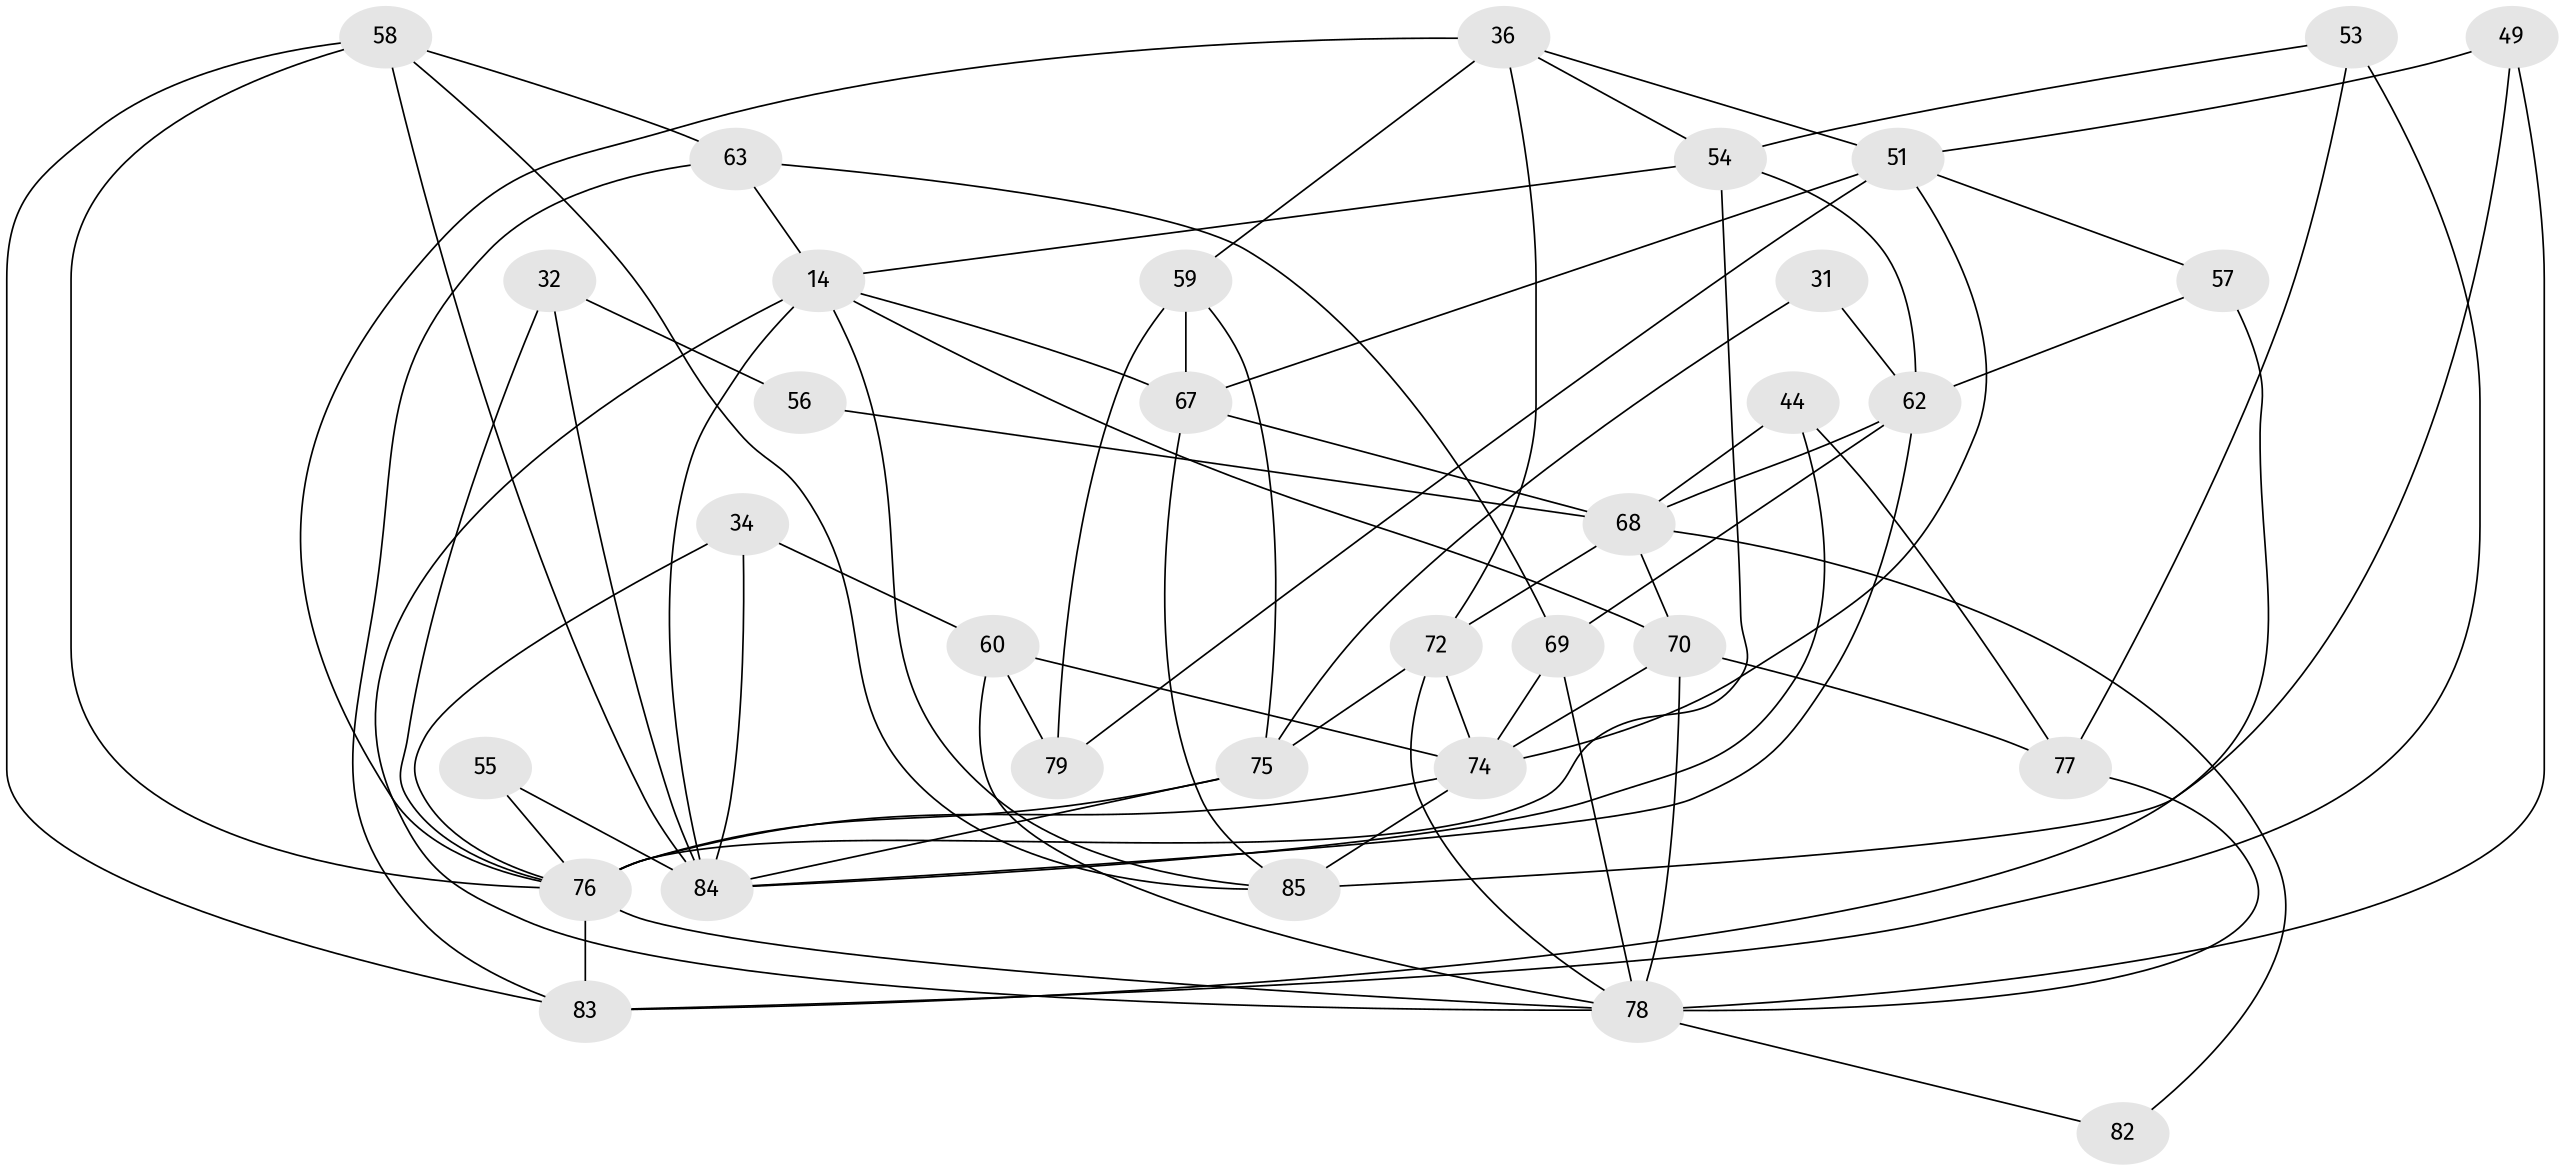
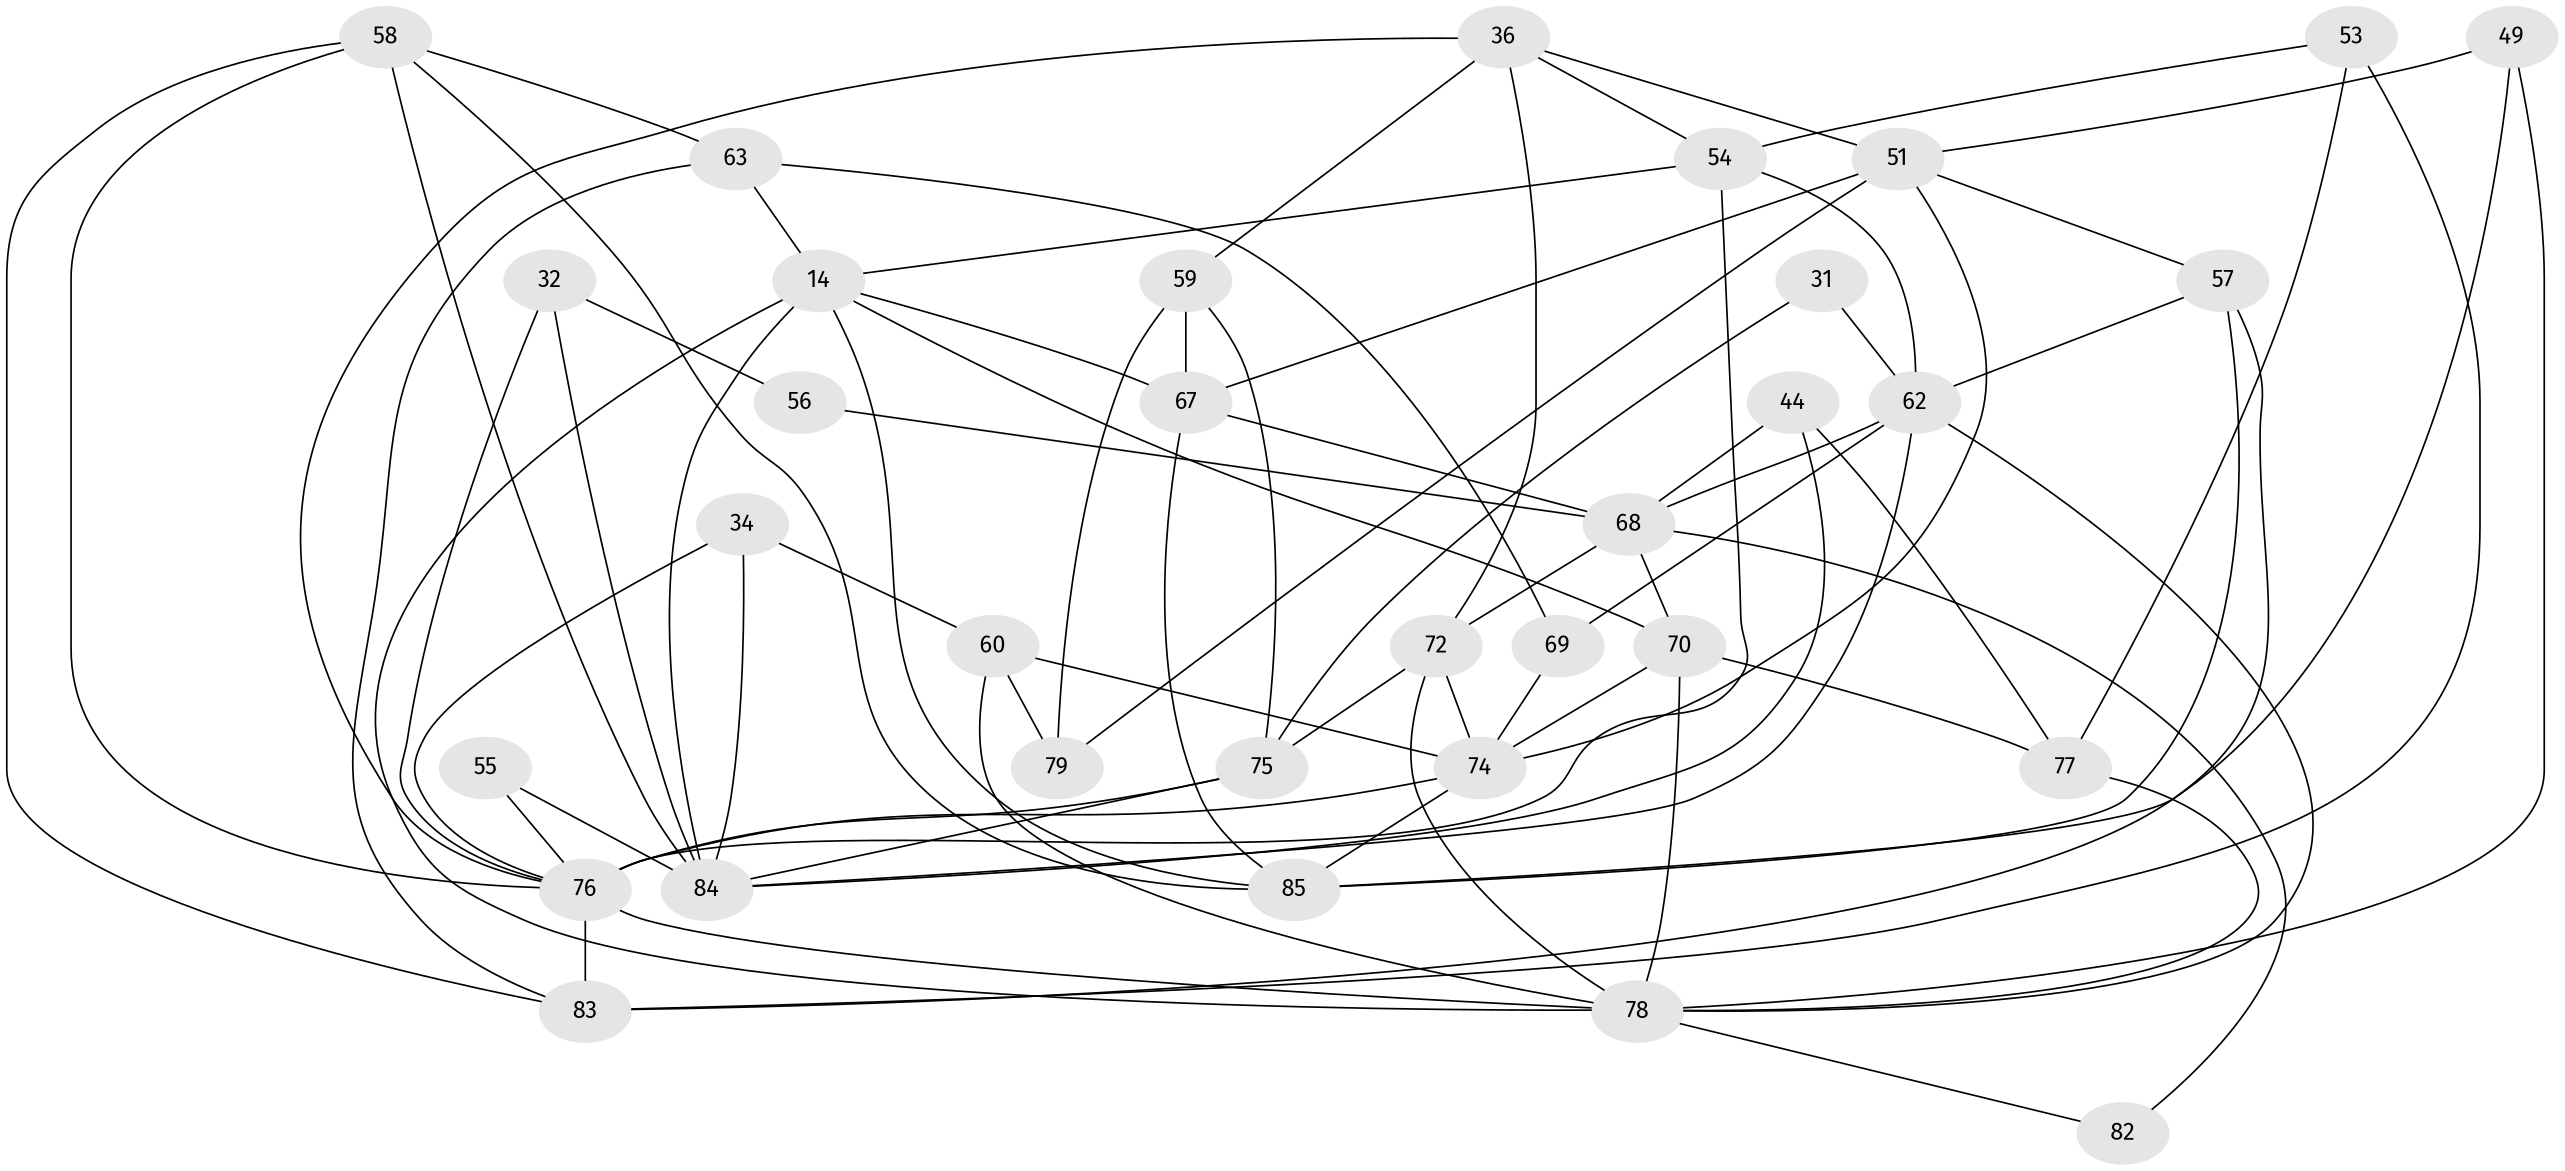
edge "57" -- "85": added
edge "69" -- "78": now "62" -- "78"
